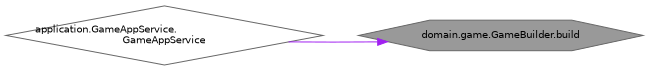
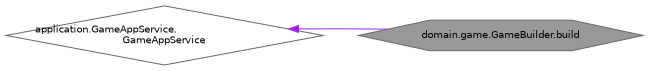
edge "application.GameAppService. GameAppService" -> "domain.game.GameBuilder.build": reversed
